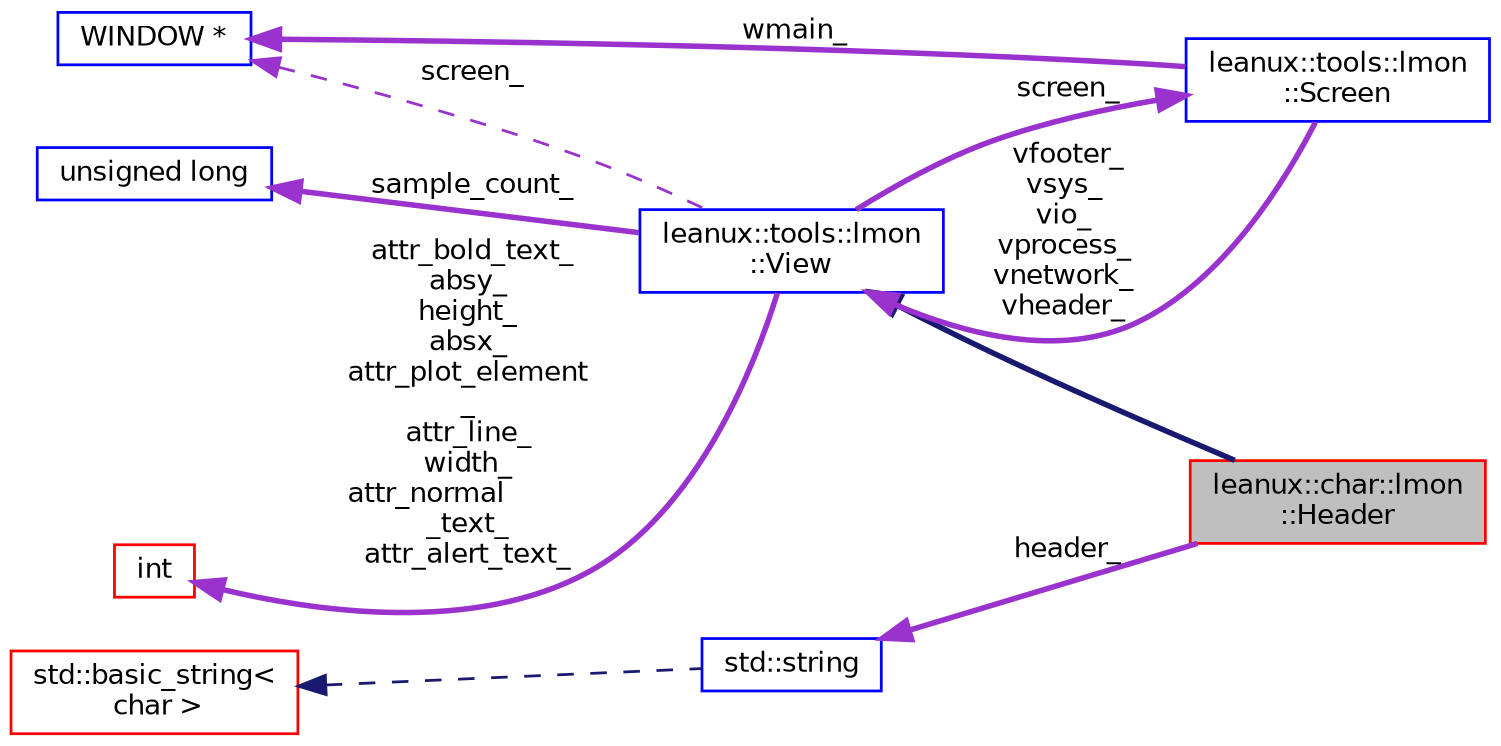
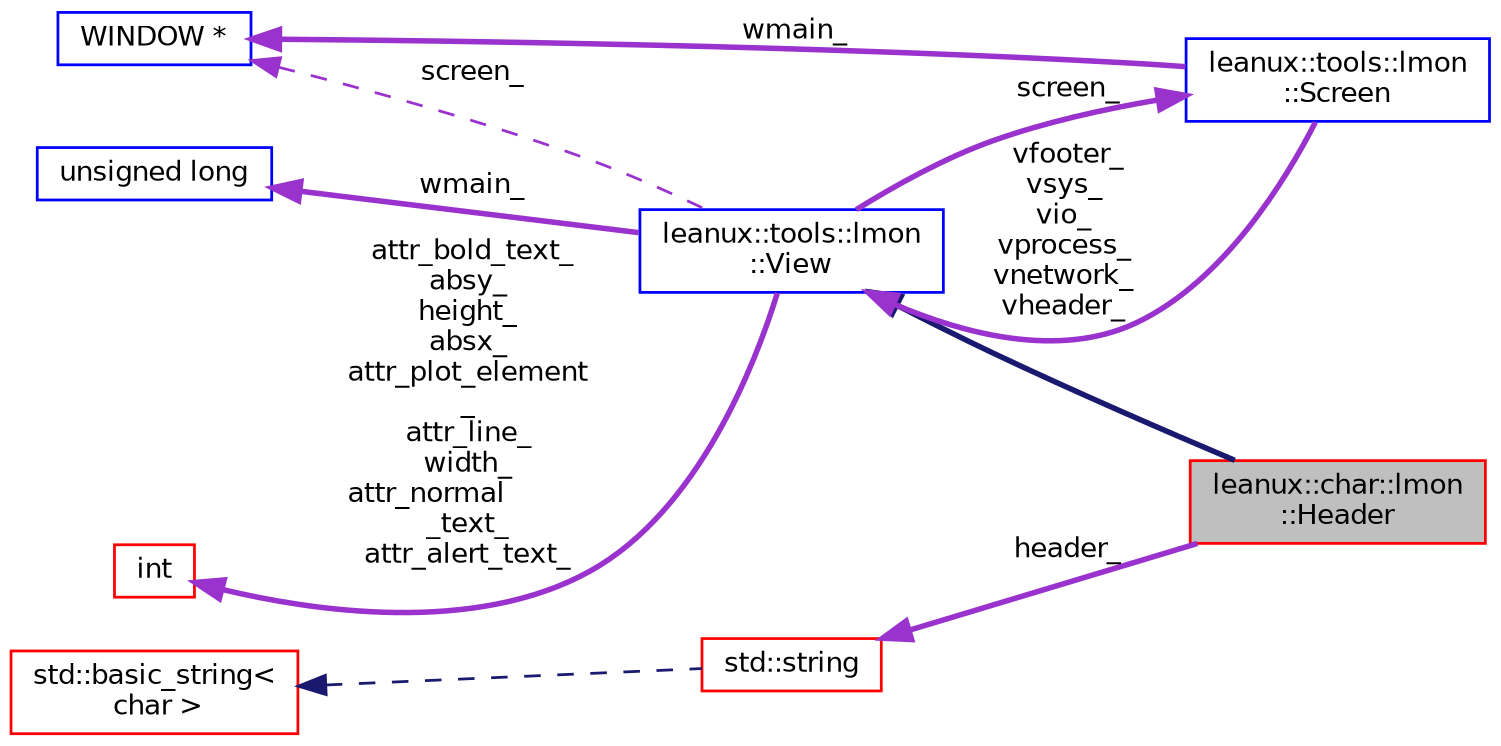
edge "leanux::tools::lmon ::View" -> "unsigned long": label " sample_count_" -> " wmain_"
node "std::string": color blue -> red
